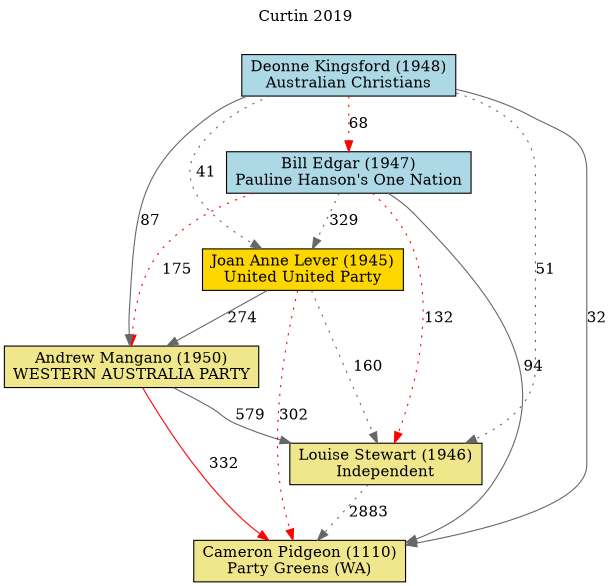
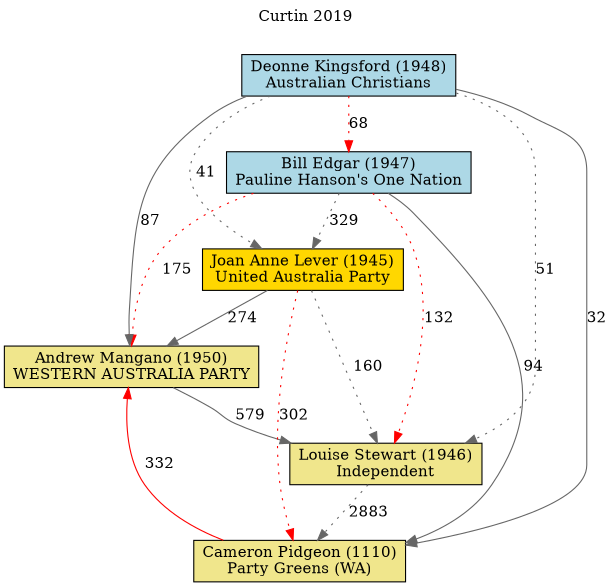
node "Joan Anne Lever (1945) United United Party": label "Joan Anne Lever (1945) United United Party" -> "Joan Anne Lever (1945) United Australia Party"
edge "Andrew Mangano (1950) WESTERN AUSTRALIA PARTY" -> "Cameron Pidgeon (1110) Party Greens (WA)": reversed
